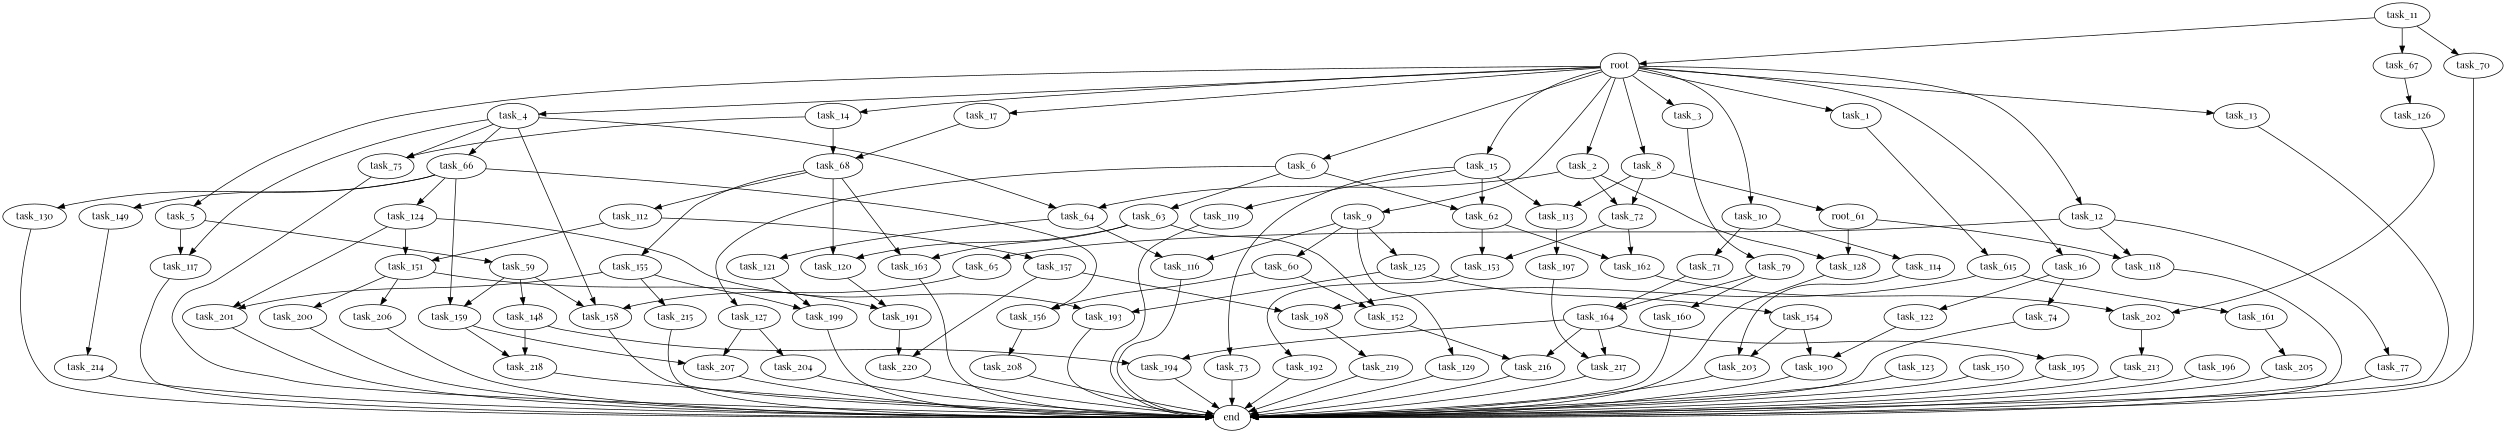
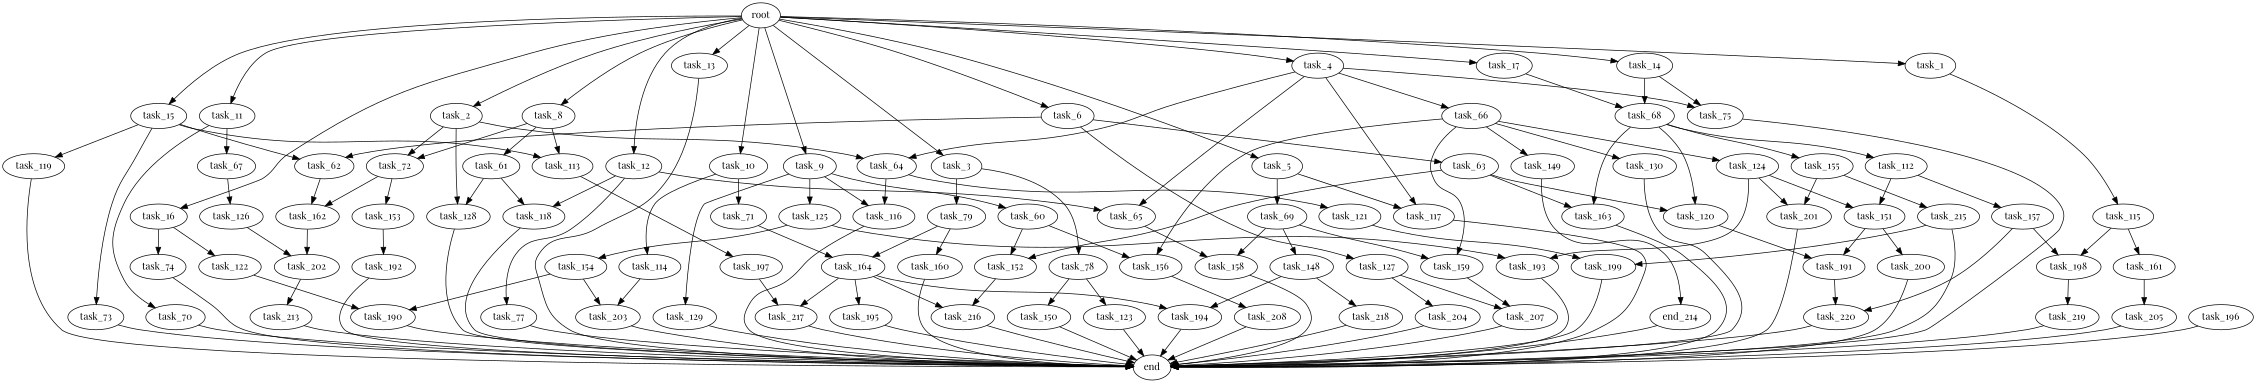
edge "task_11" -> "root": reversed
edge "task_4" -> "task_158": now "task_4" -> "task_65"
node "root_61": label "root_61" -> "task_61"
edge "task_62" -> "task_153": removed
node "task_59": label "task_59" -> "task_69"
node "task_78": added
node "task_615": label "task_615" -> "task_115"
edge "task_155" -> "task_199": now "task_215" -> "task_199"
node "task_206": removed
edge "task_159" -> "task_218": removed
node "task_214": label "task_214" -> "end_214"
